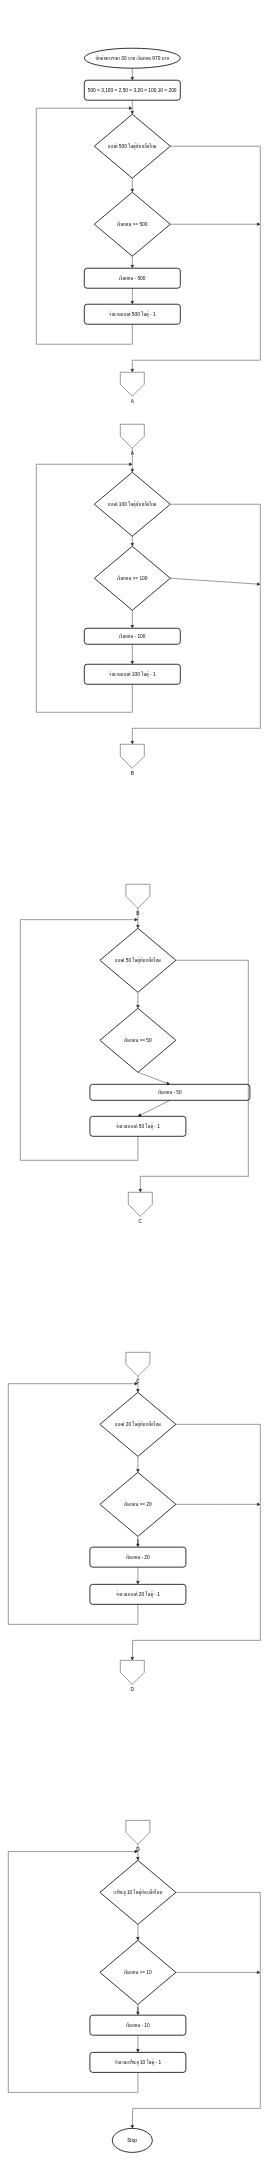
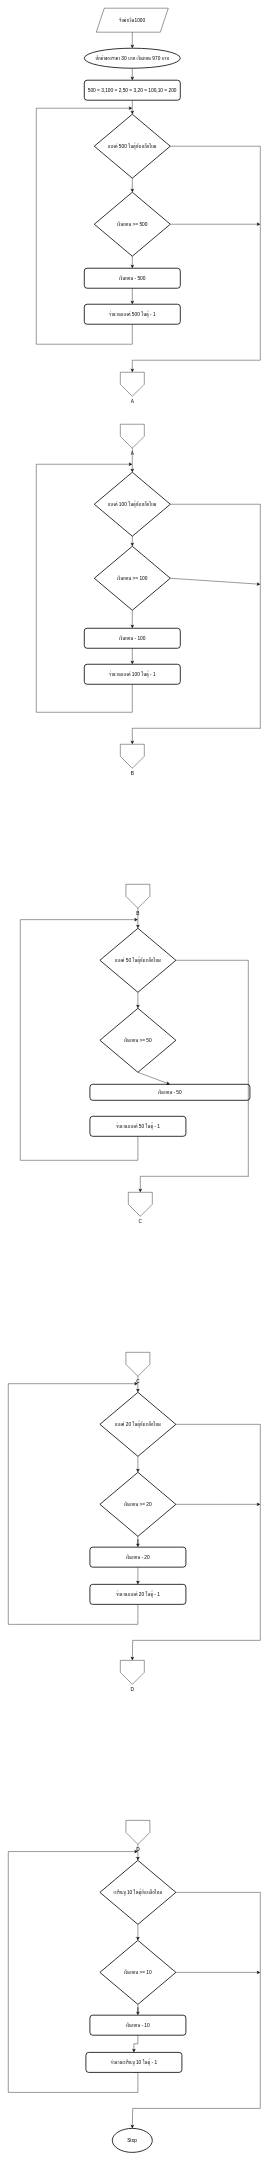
node "รับค่าเงิน1000": added
edge "รับค่าเงิน1000" -> "หักค่าของราคา 30 บาท เงินทอน 970 บาท": added
node "เงินทอน - 100": size 96x16 -> 96x20
edge "เงินทอน - 50" -> "จำนวนแบงค์ 50 ในตู้ - 1": removed
node "จำนวนเหรียญ 10 ในตู้ - 1": moved (138, 2062) -> (134, 2062)
